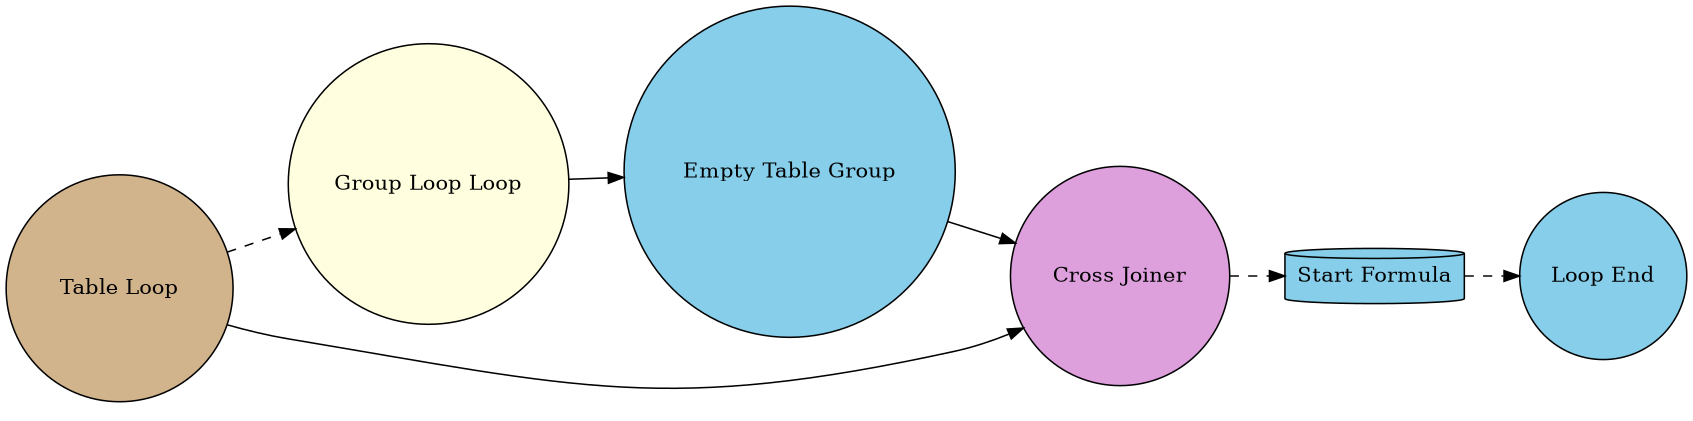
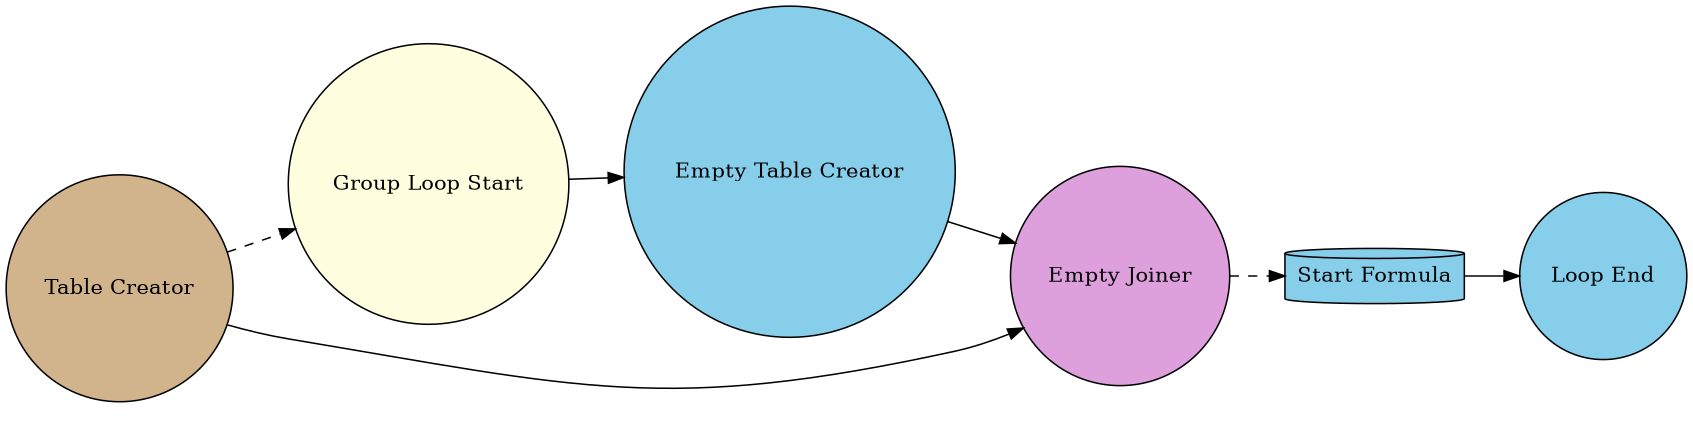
node "Empty Table Group": label "Empty Table Group" -> "Empty Table Creator"
node "Group Loop Loop": label "Group Loop Loop" -> "Group Loop Start"
node "Cross Joiner": label "Cross Joiner" -> "Empty Joiner"
edge "Start Formula" -> "Loop End": style dashed -> solid
node "Table Loop": label "Table Loop" -> "Table Creator"
